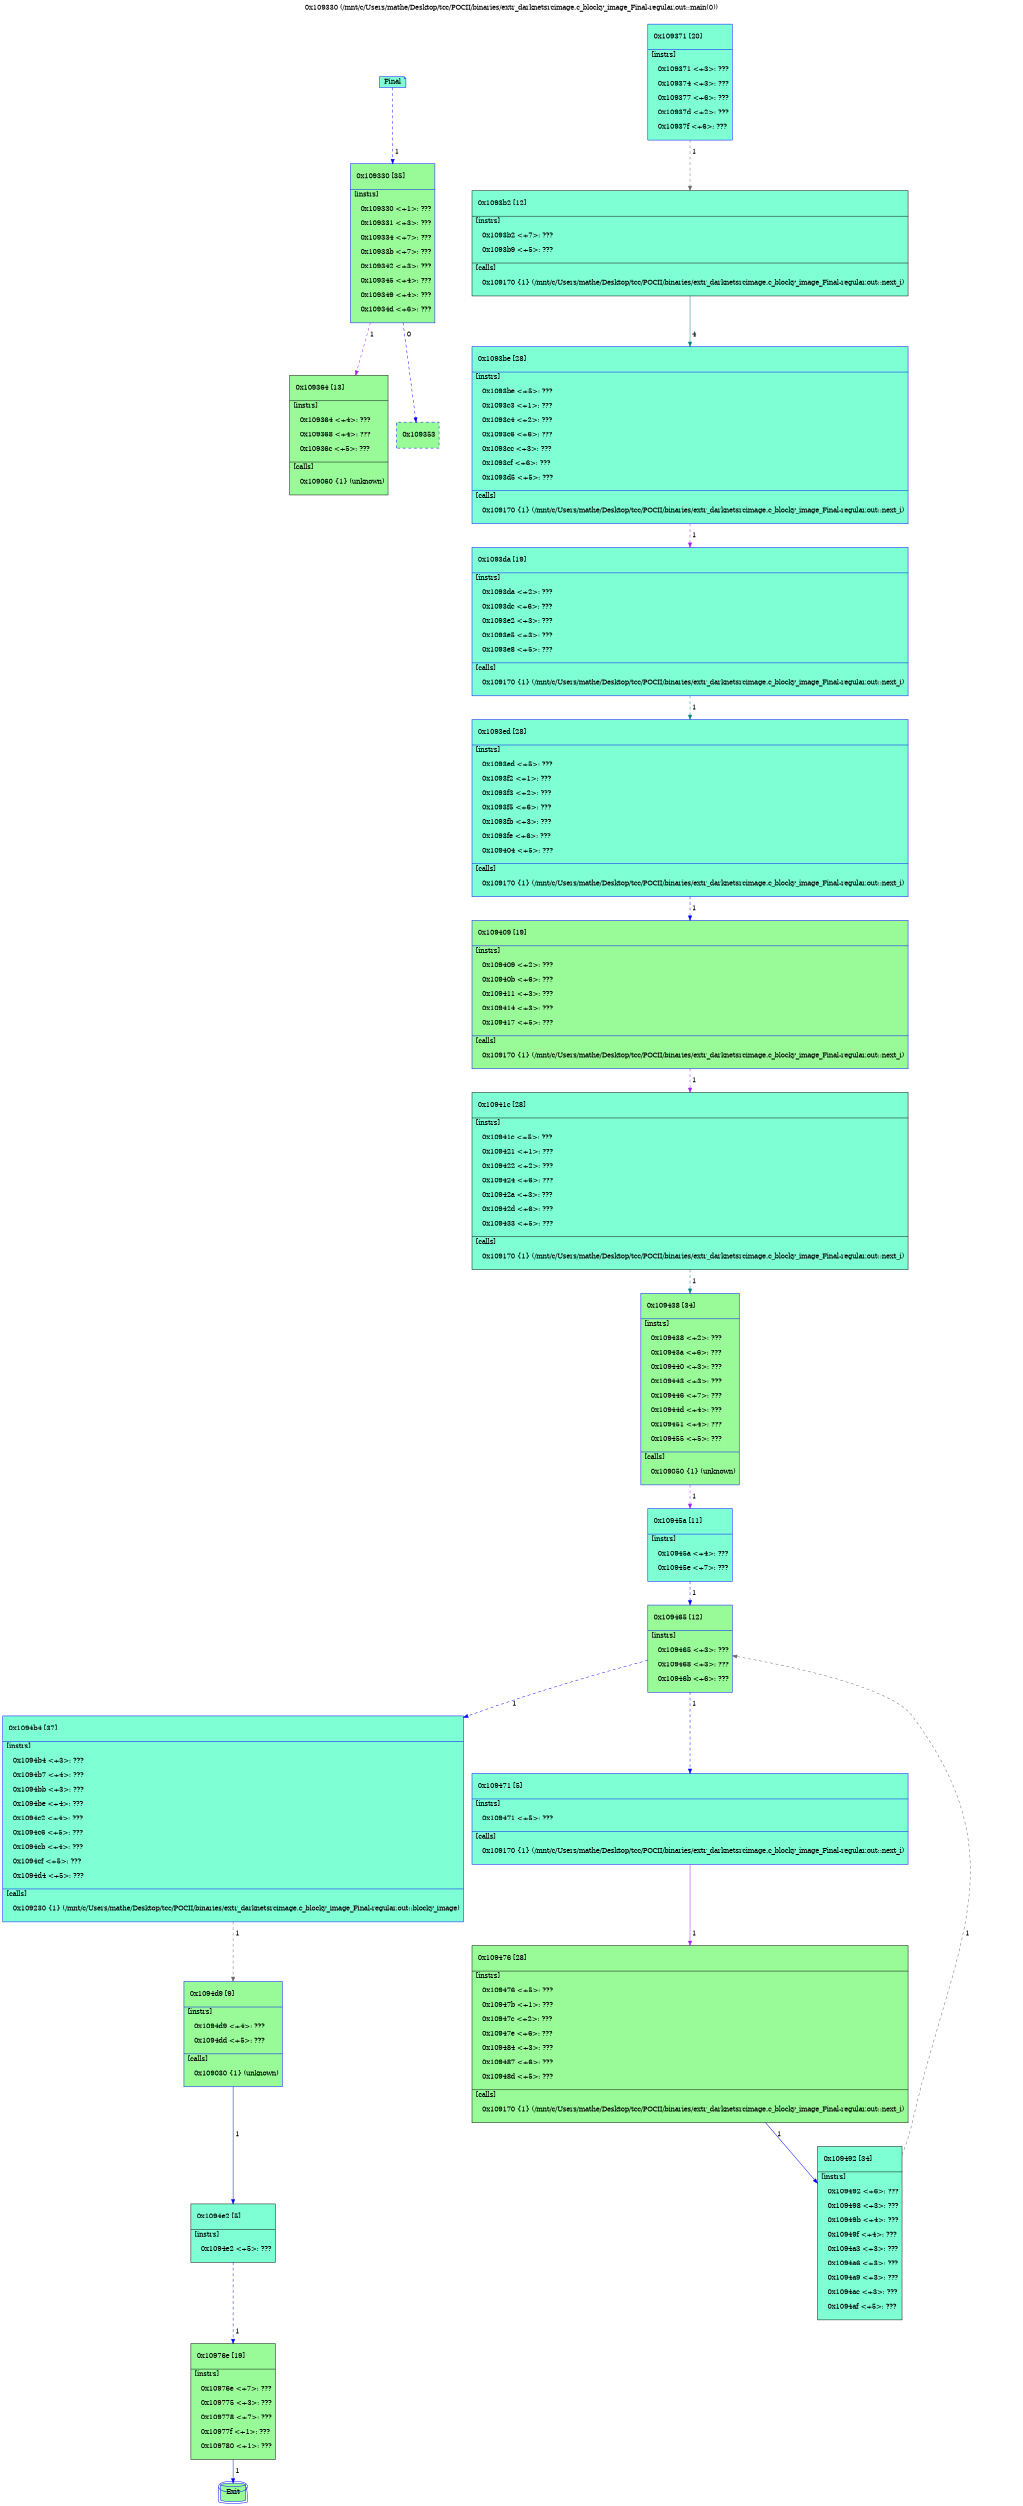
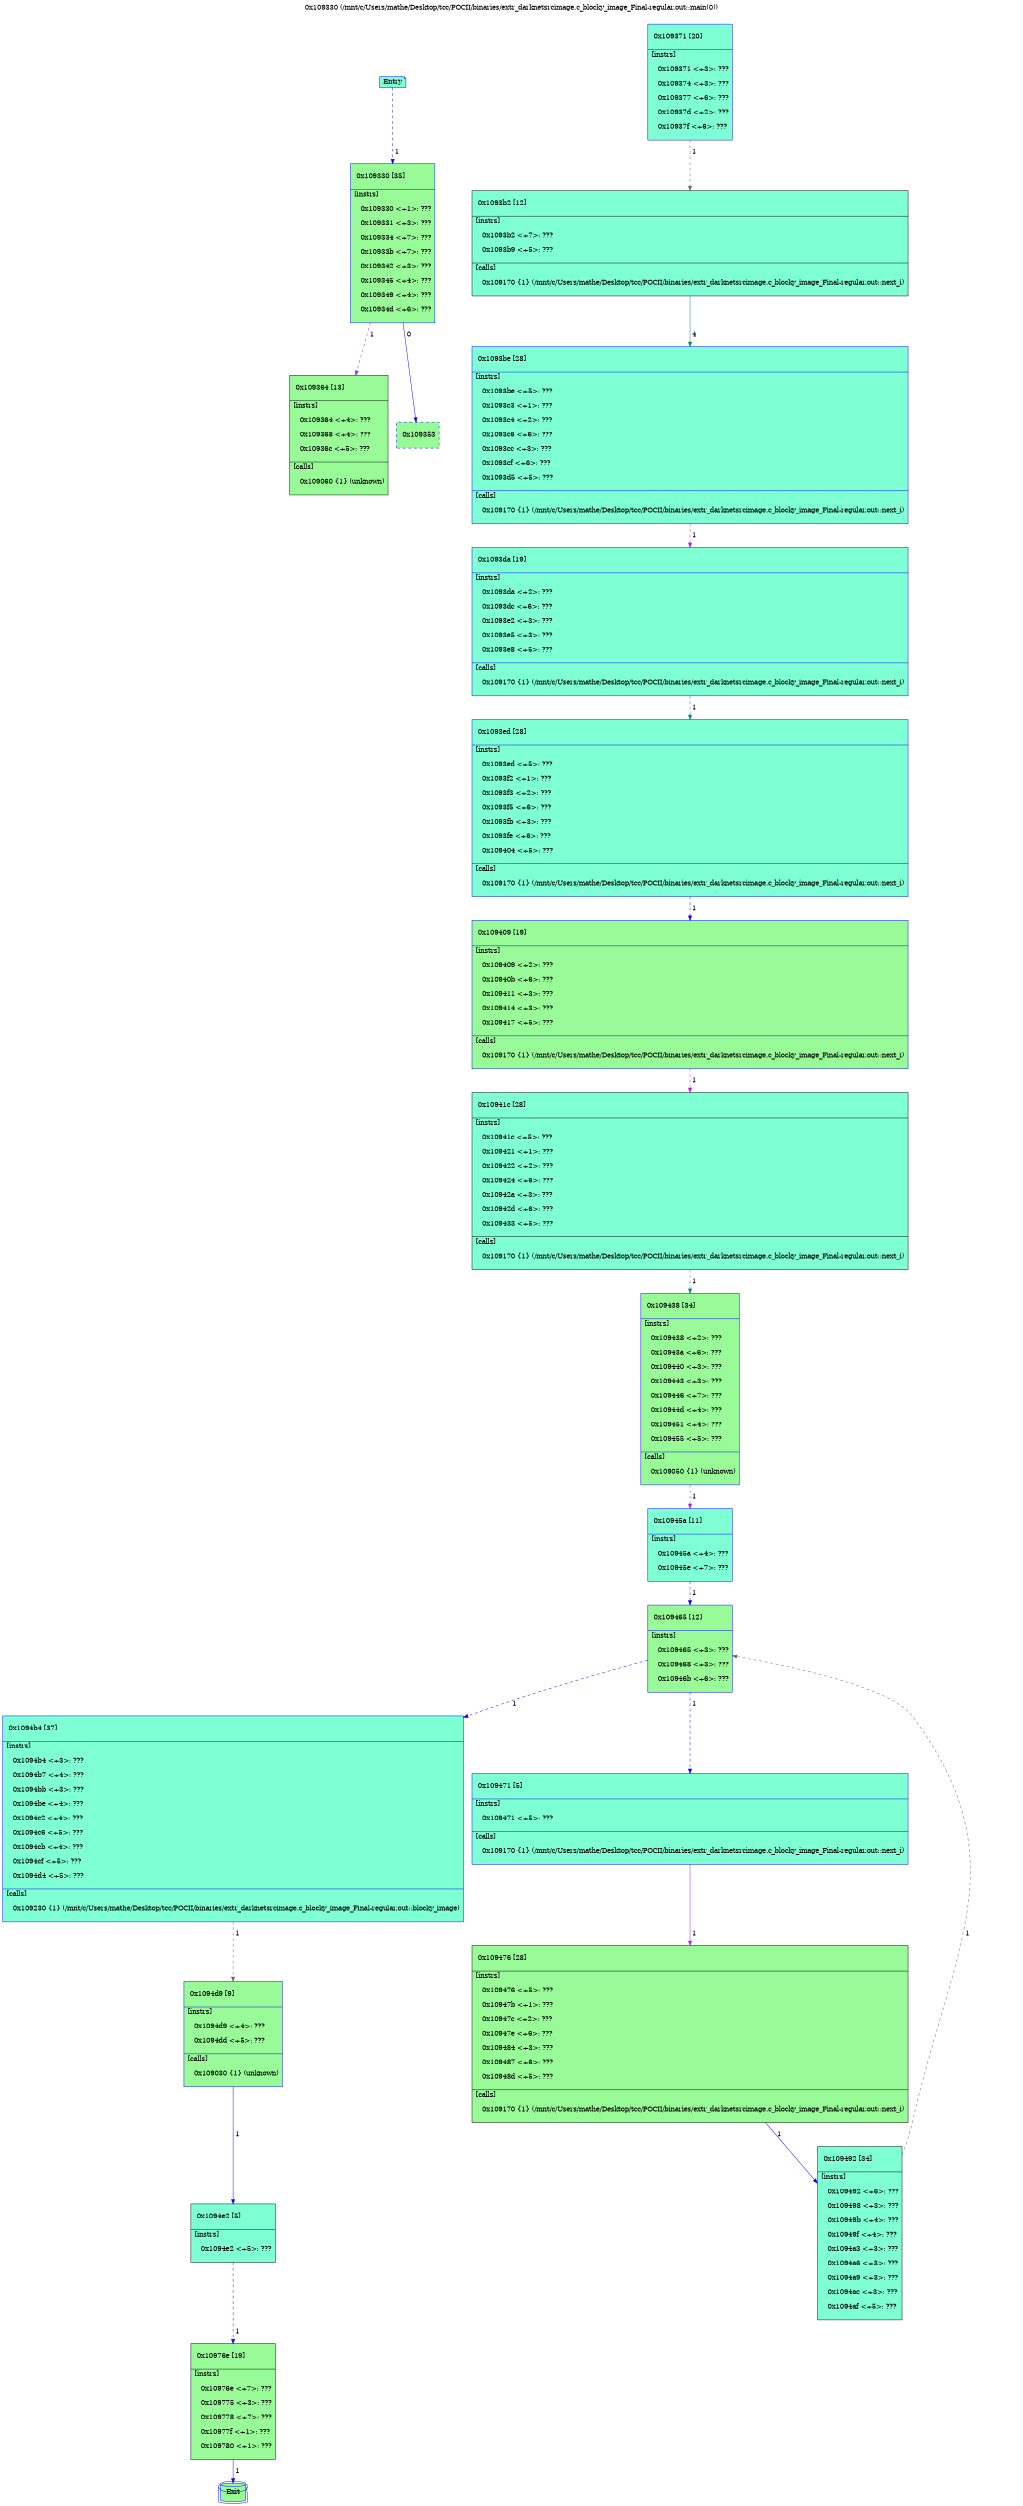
node "Final": label "Final" -> "Entry"
edge "0x109330 [35]" -> "0x109353": style dashed -> solid
